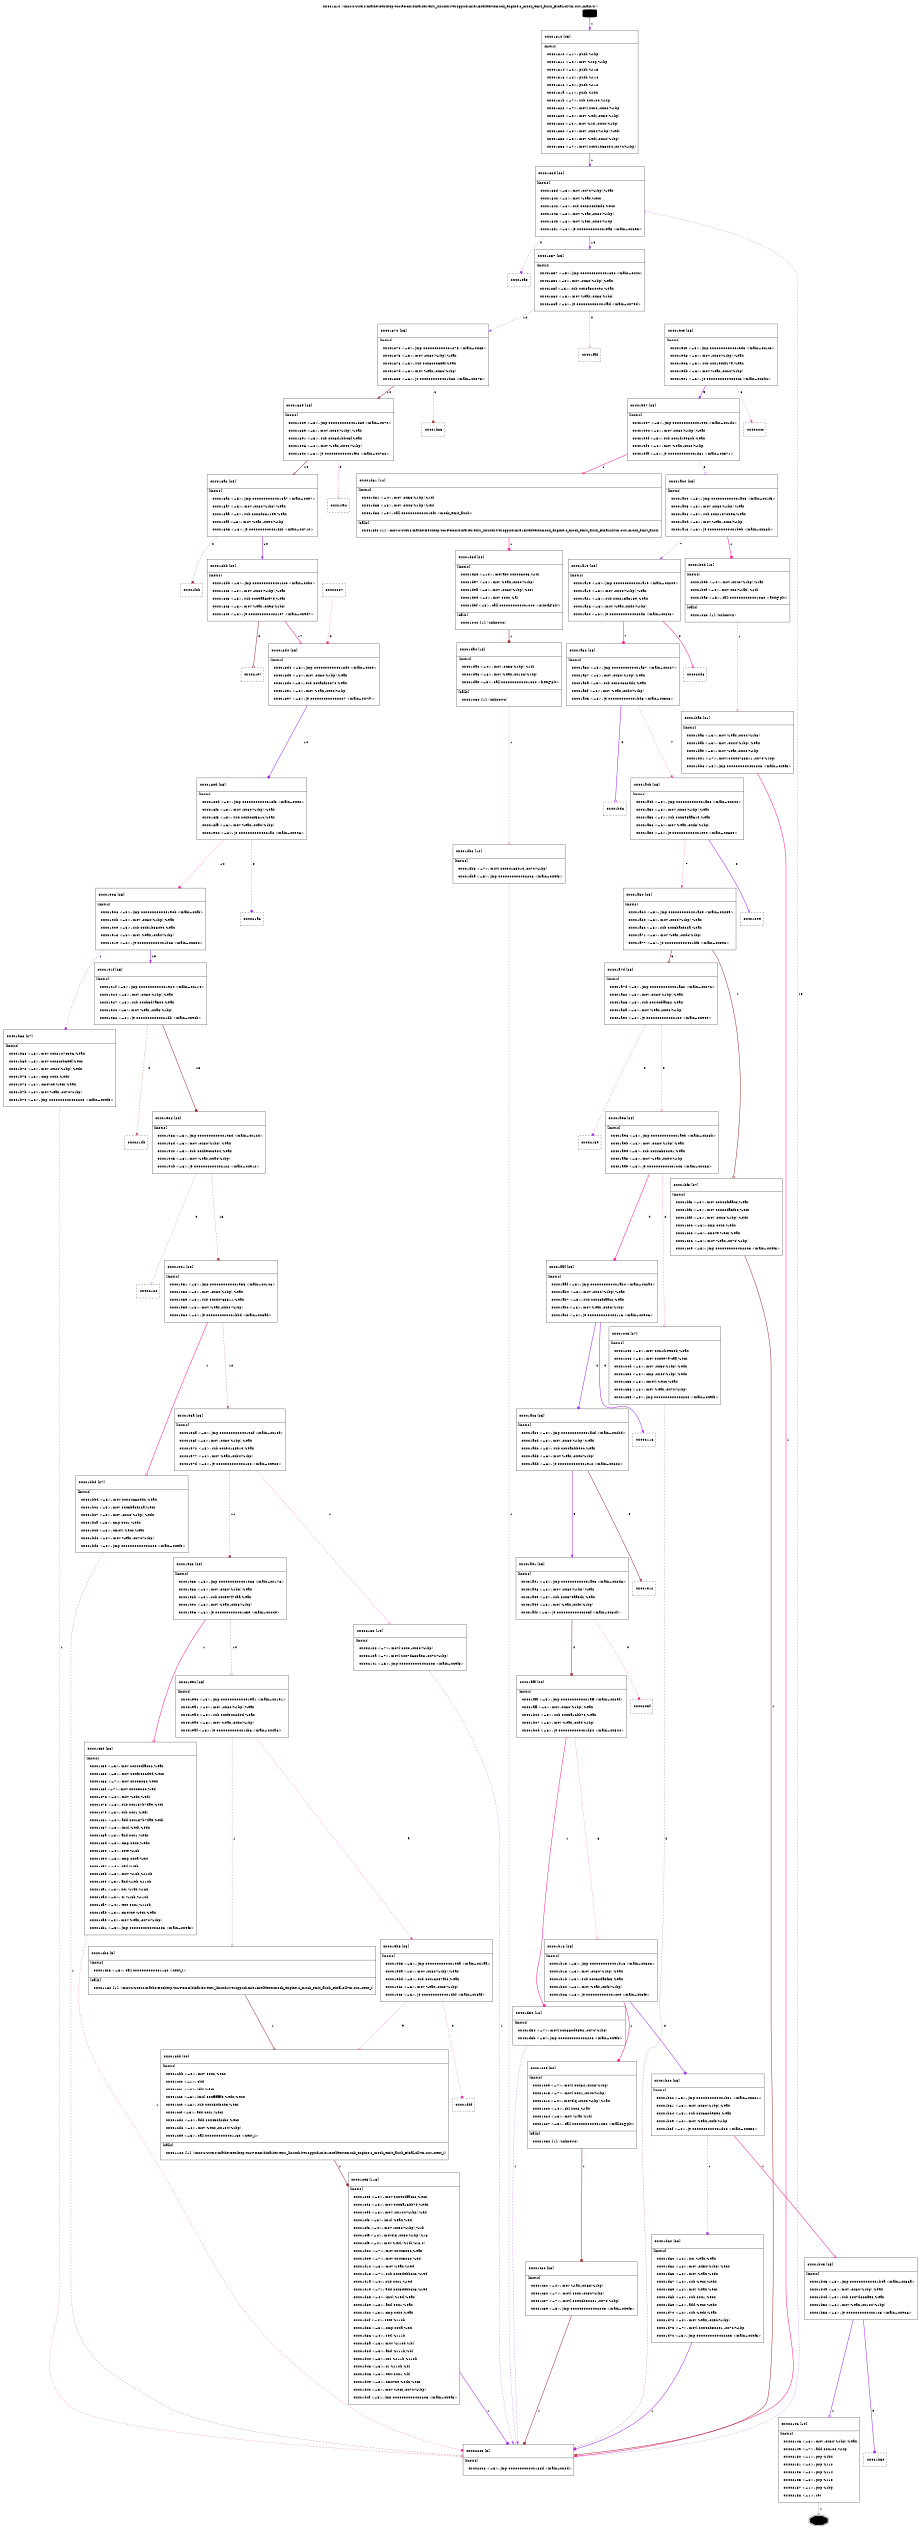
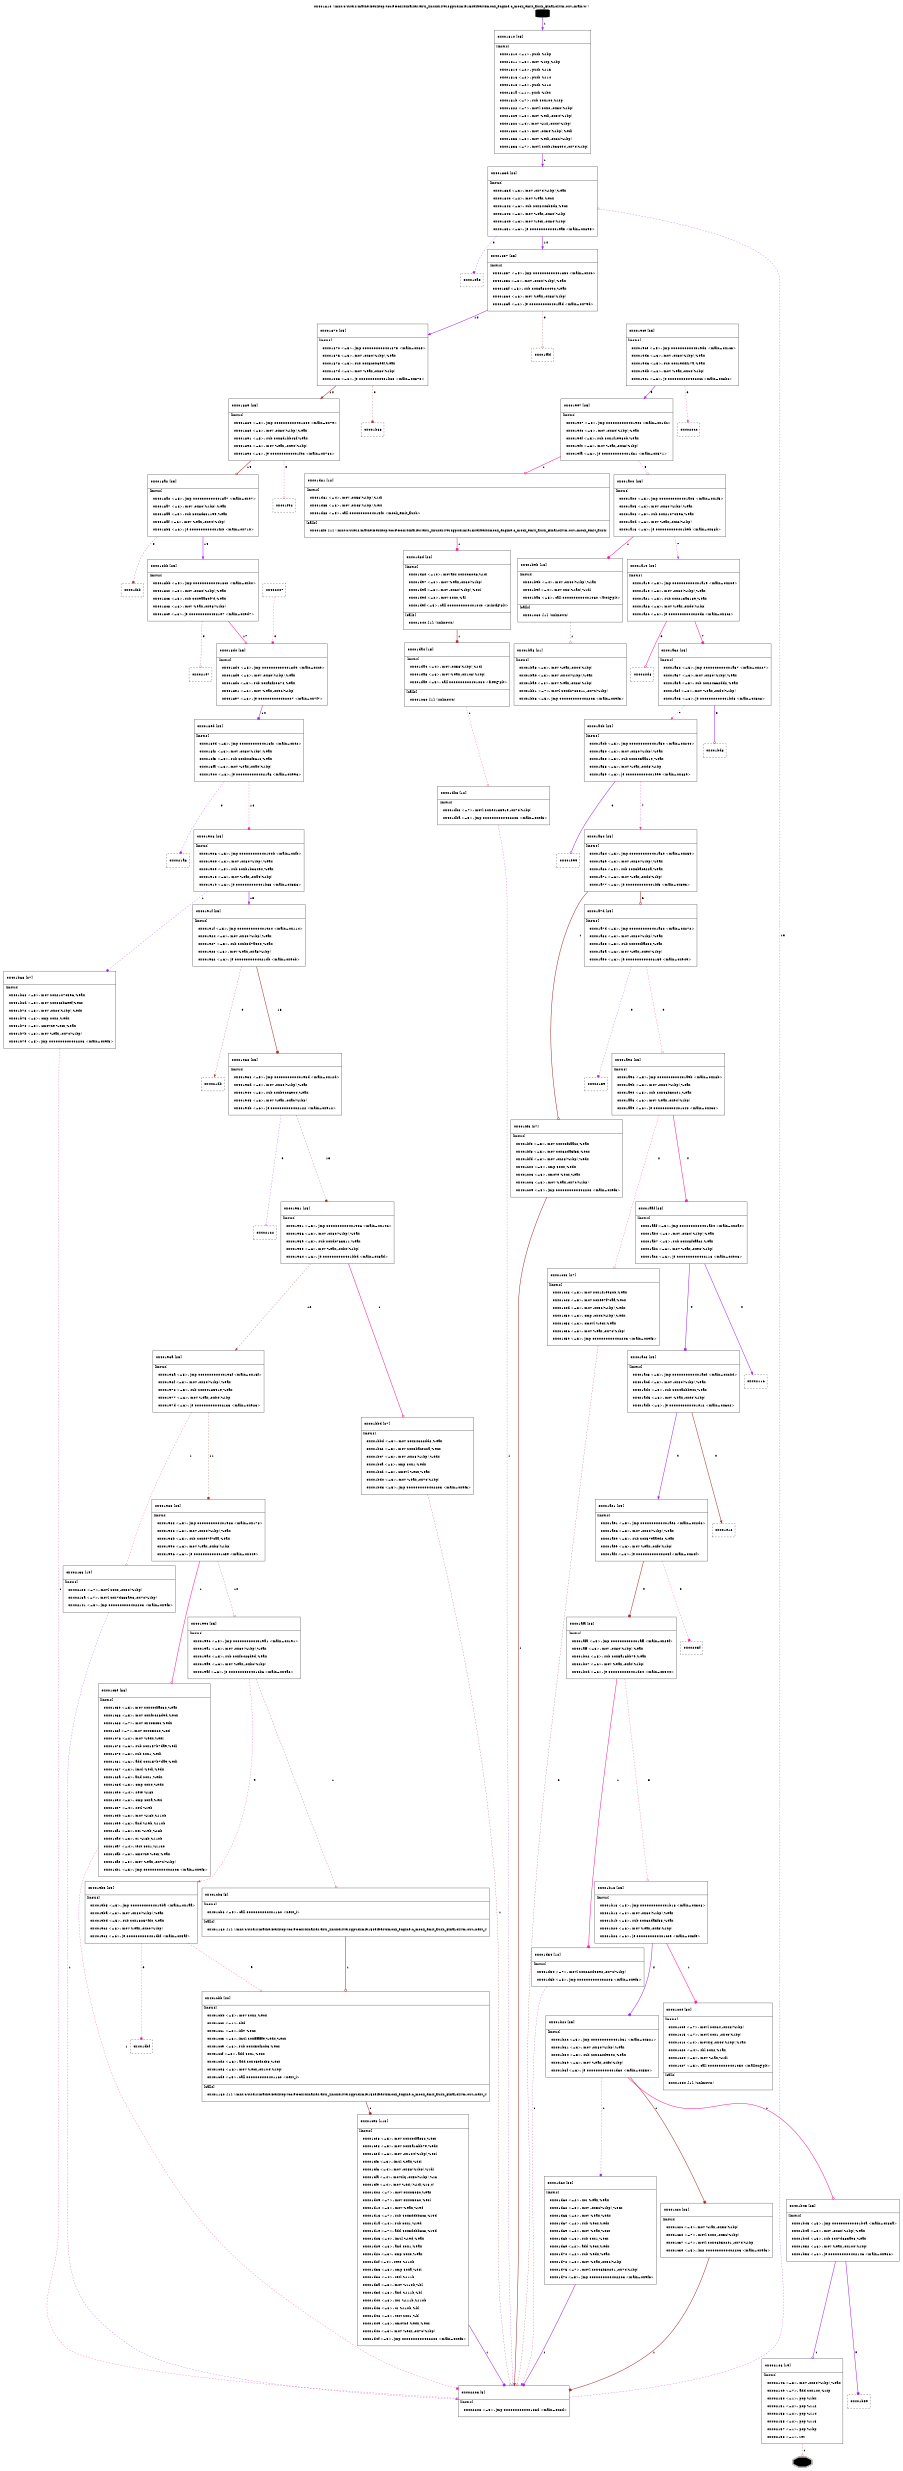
edge "0x401857 [25]" -> "0x401870 [25]": style dashed -> bold
edge "0x4018bb [25]" -> "0x4021e7": style bold -> dashed
edge "0x401ba8 [21]" -> "0x402203 [5]": removed, label "1"
edge "0x401c0e [30]" -> "0x401c2c [23]": now "0x401b2c [25]" -> "0x401c2c [23]"
